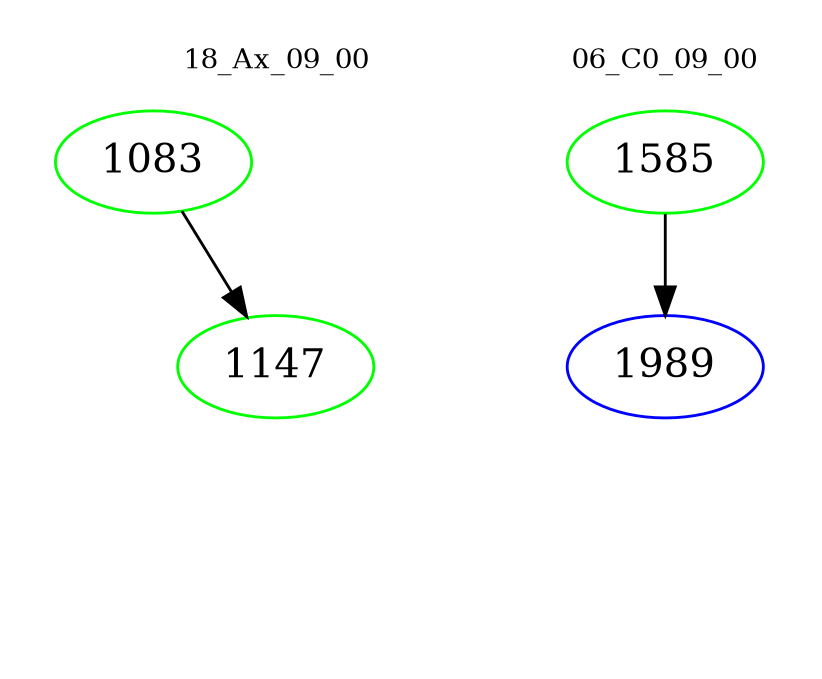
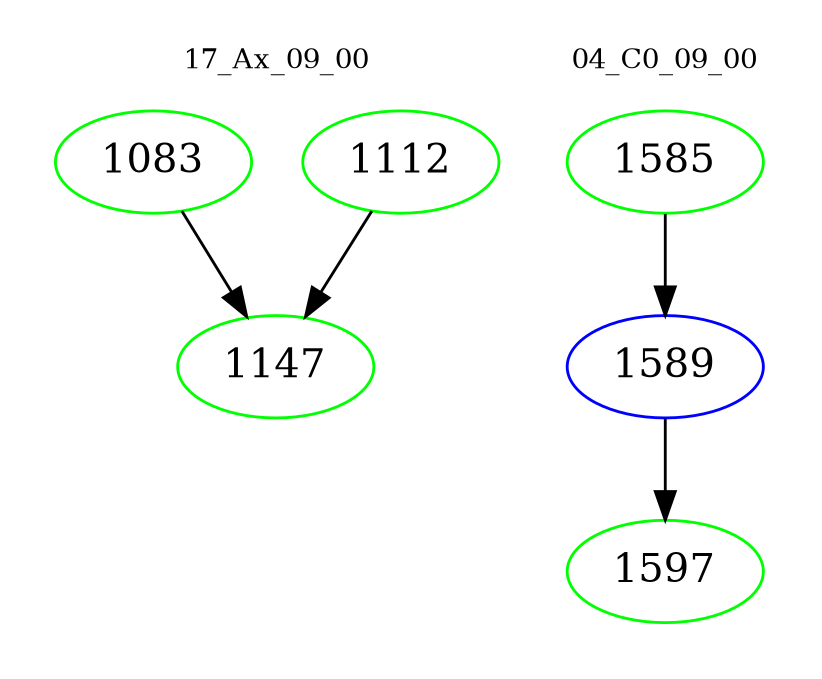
cluster "18_Ax_09_00": label "18_Ax_09_00" -> "17_Ax_09_00"
cluster "06_C0_09_00": label "06_C0_09_00" -> "04_C0_09_00"
node "1112": added
node "1989": label "1989" -> "1589"
node "1597": added
